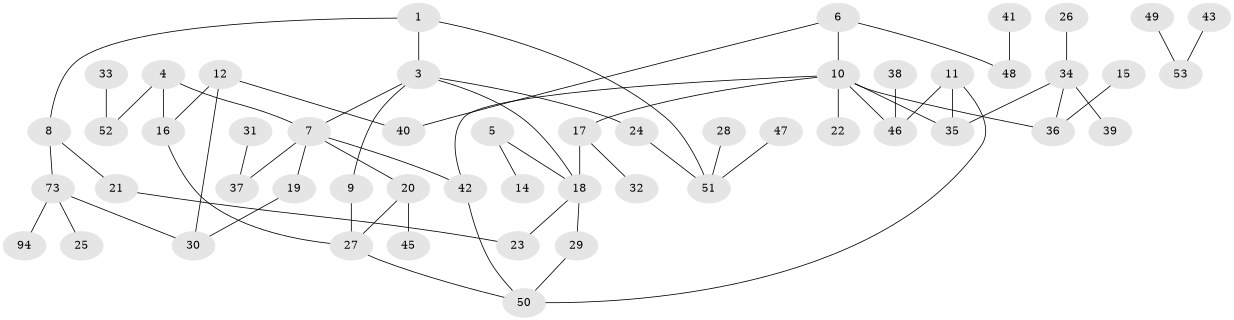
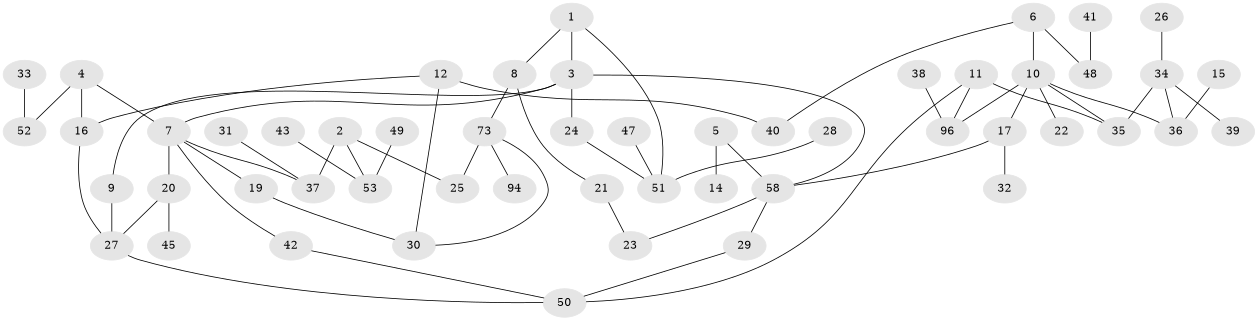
edge "10" -- "42": removed
node "2": added
node "46": label "46" -> "96"
node "18": label "18" -> "58"
